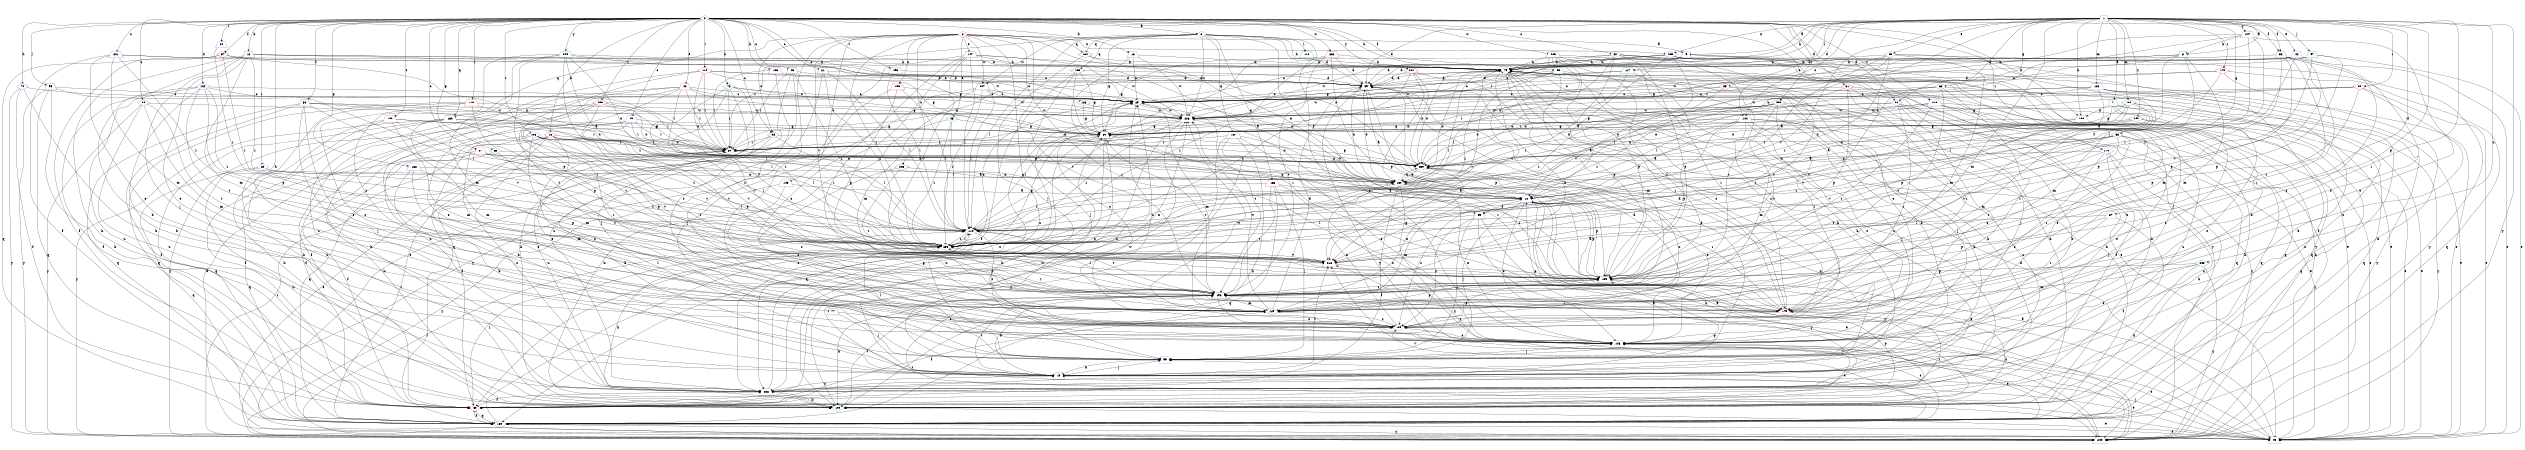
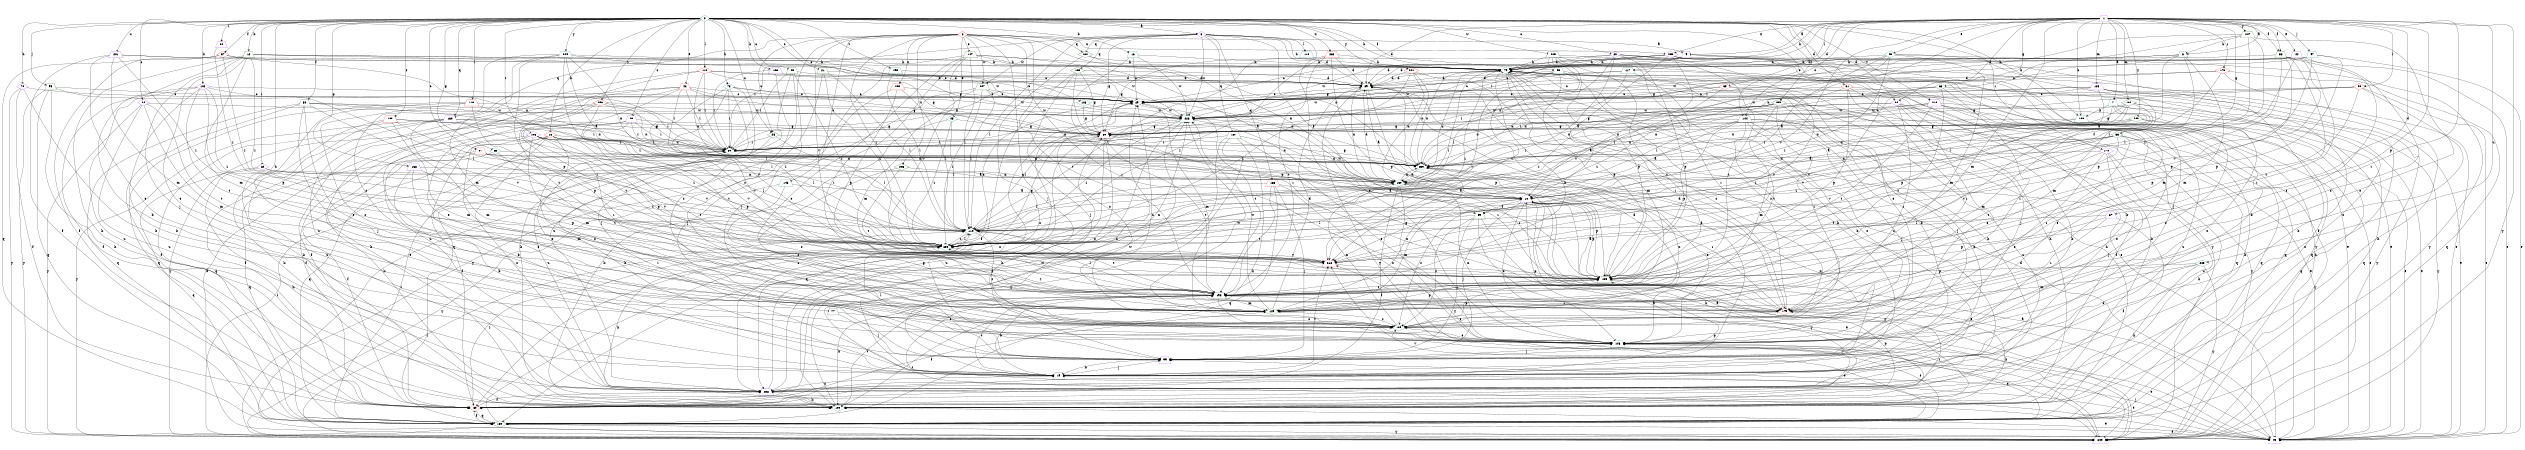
edge "28" -> "49": removed, label "e"
